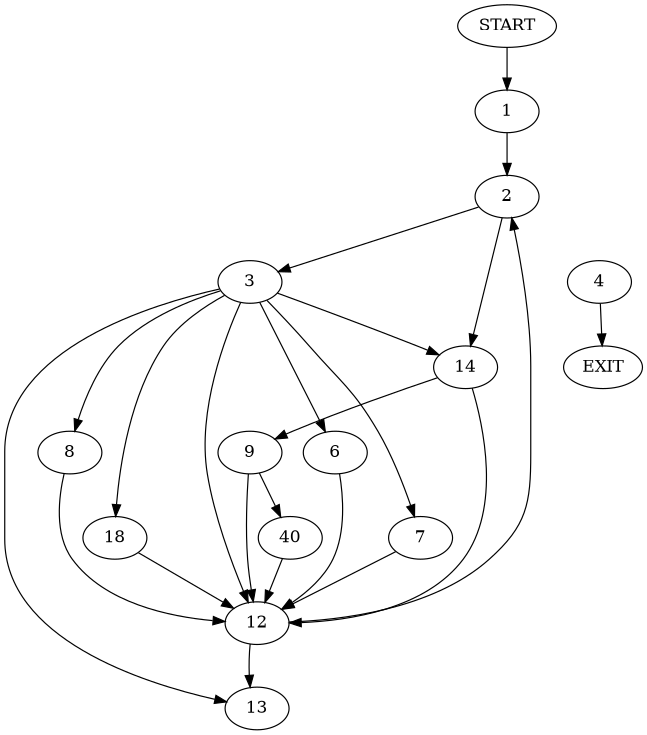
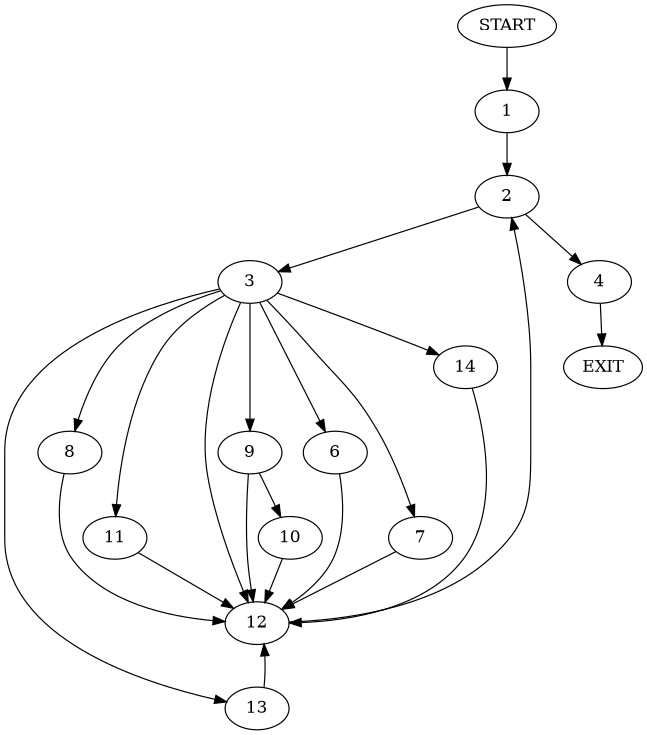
edge "2" -> "14": now "2" -> "4"
edge "14" -> "9": now "3" -> "9"
node "18": label "18" -> "11"
node "40": label "40" -> "10"
edge "12" -> "13": reversed
